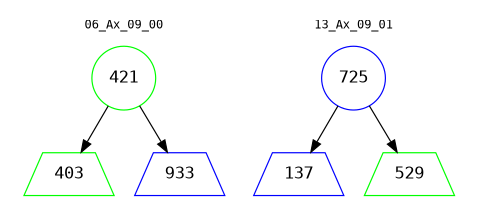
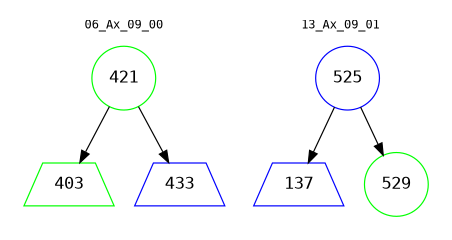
node "725": label "725" -> "525"
node "933": label "933" -> "433"
node "529": shape trapezium -> circle
